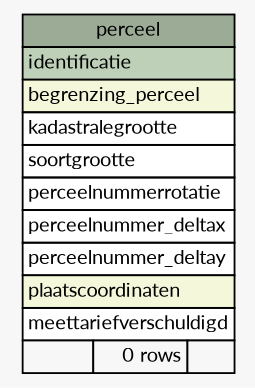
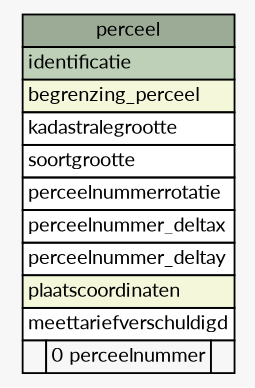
node "perceel": text "0 rows" -> "0 perceelnummer"
